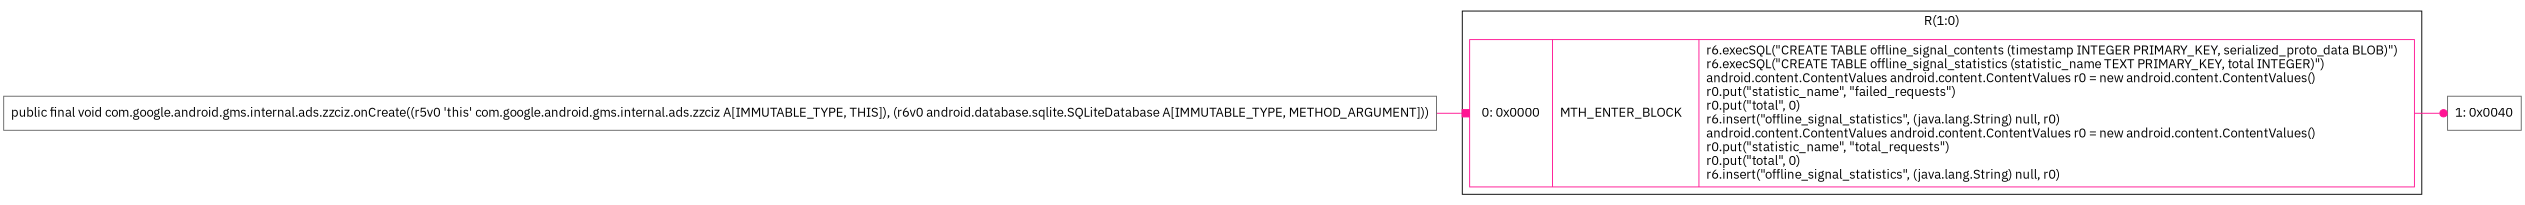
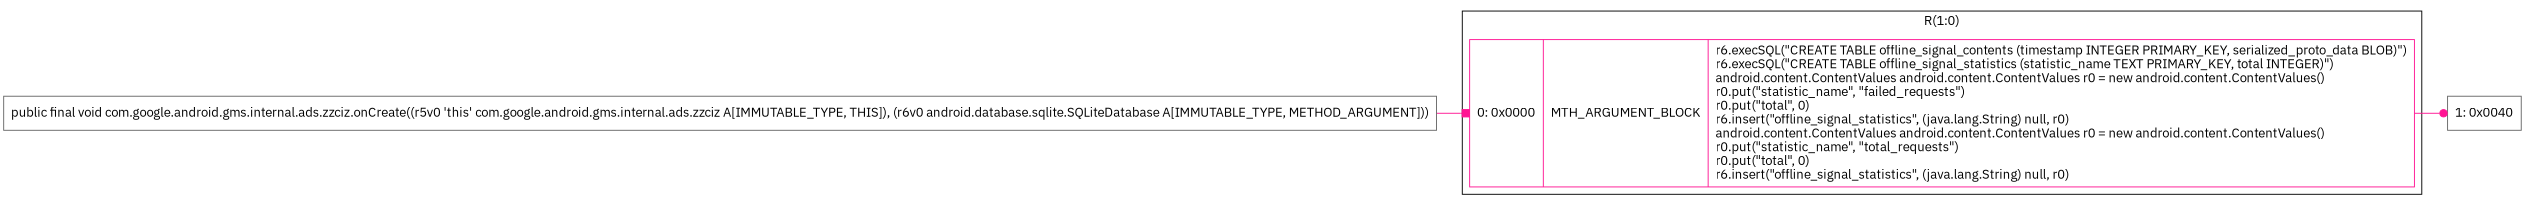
node "0: 0x0000": text "MTH_ENTER_BLOCK" -> "MTH_ARGUMENT_BLOCK"
